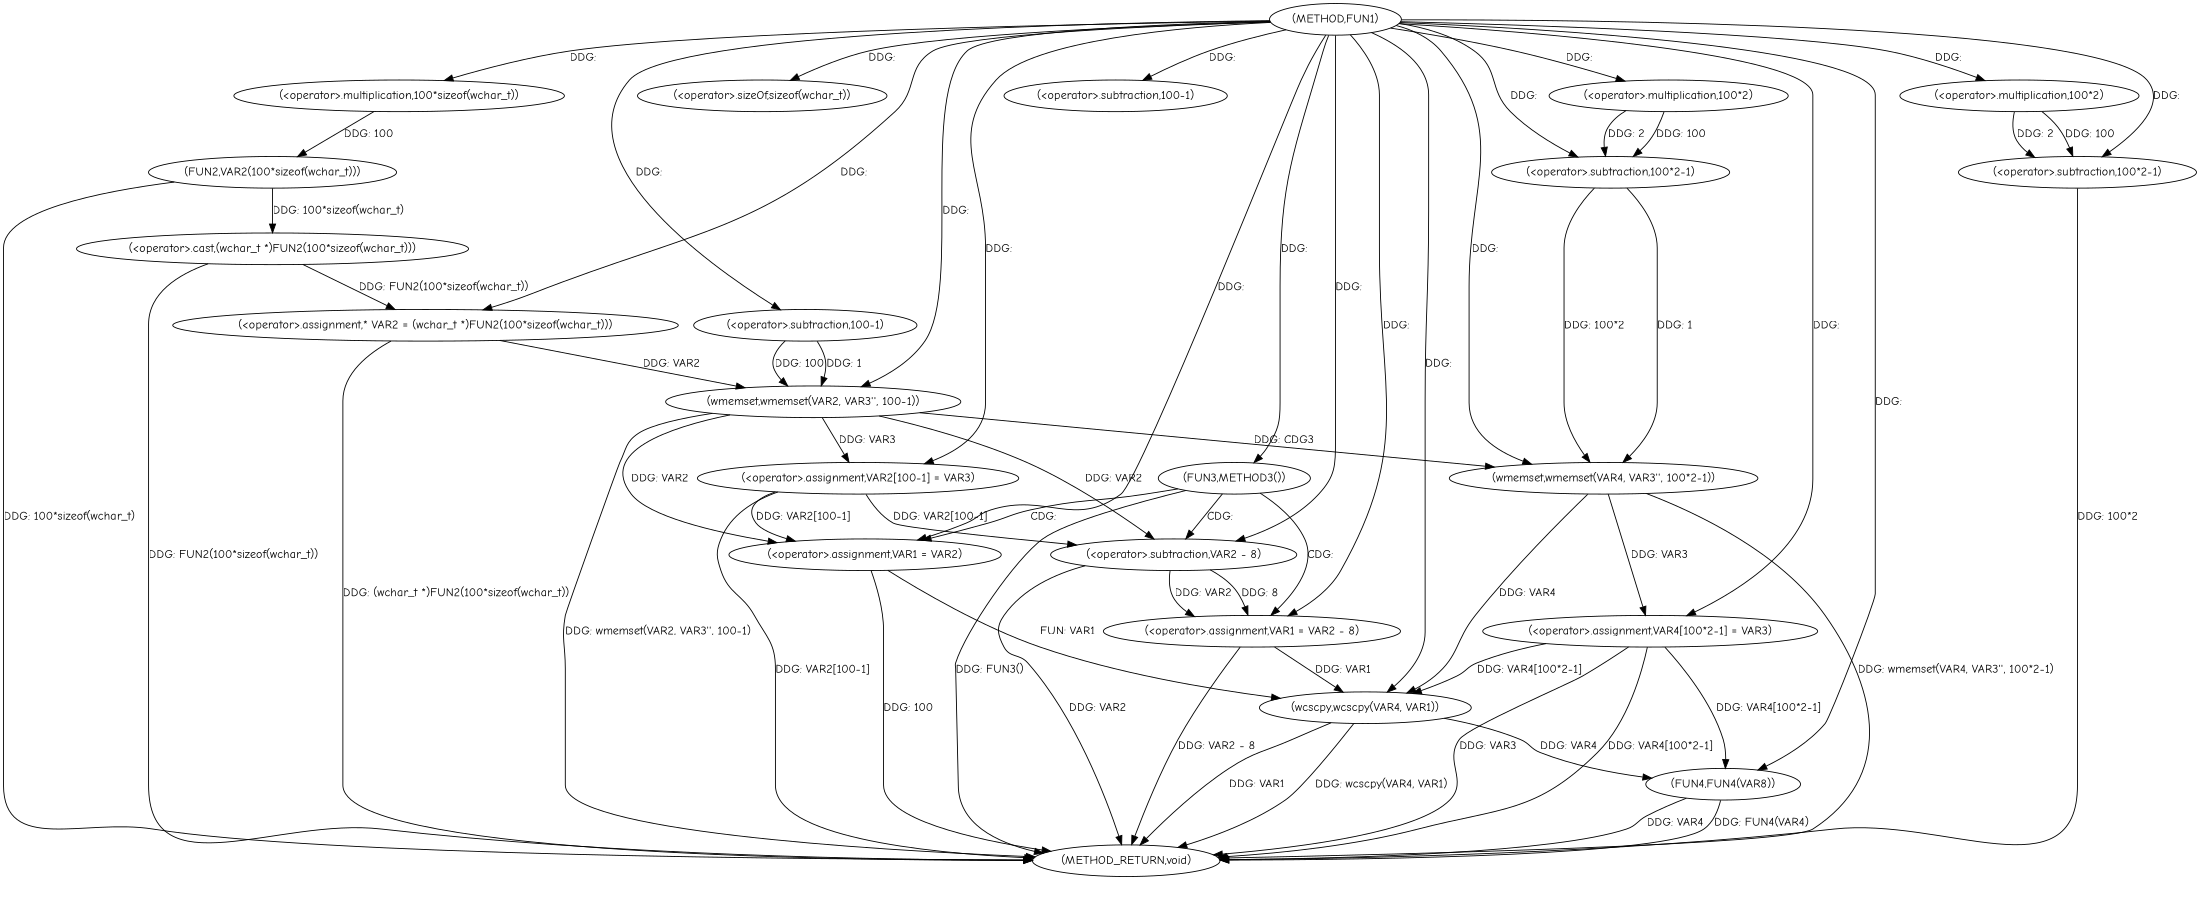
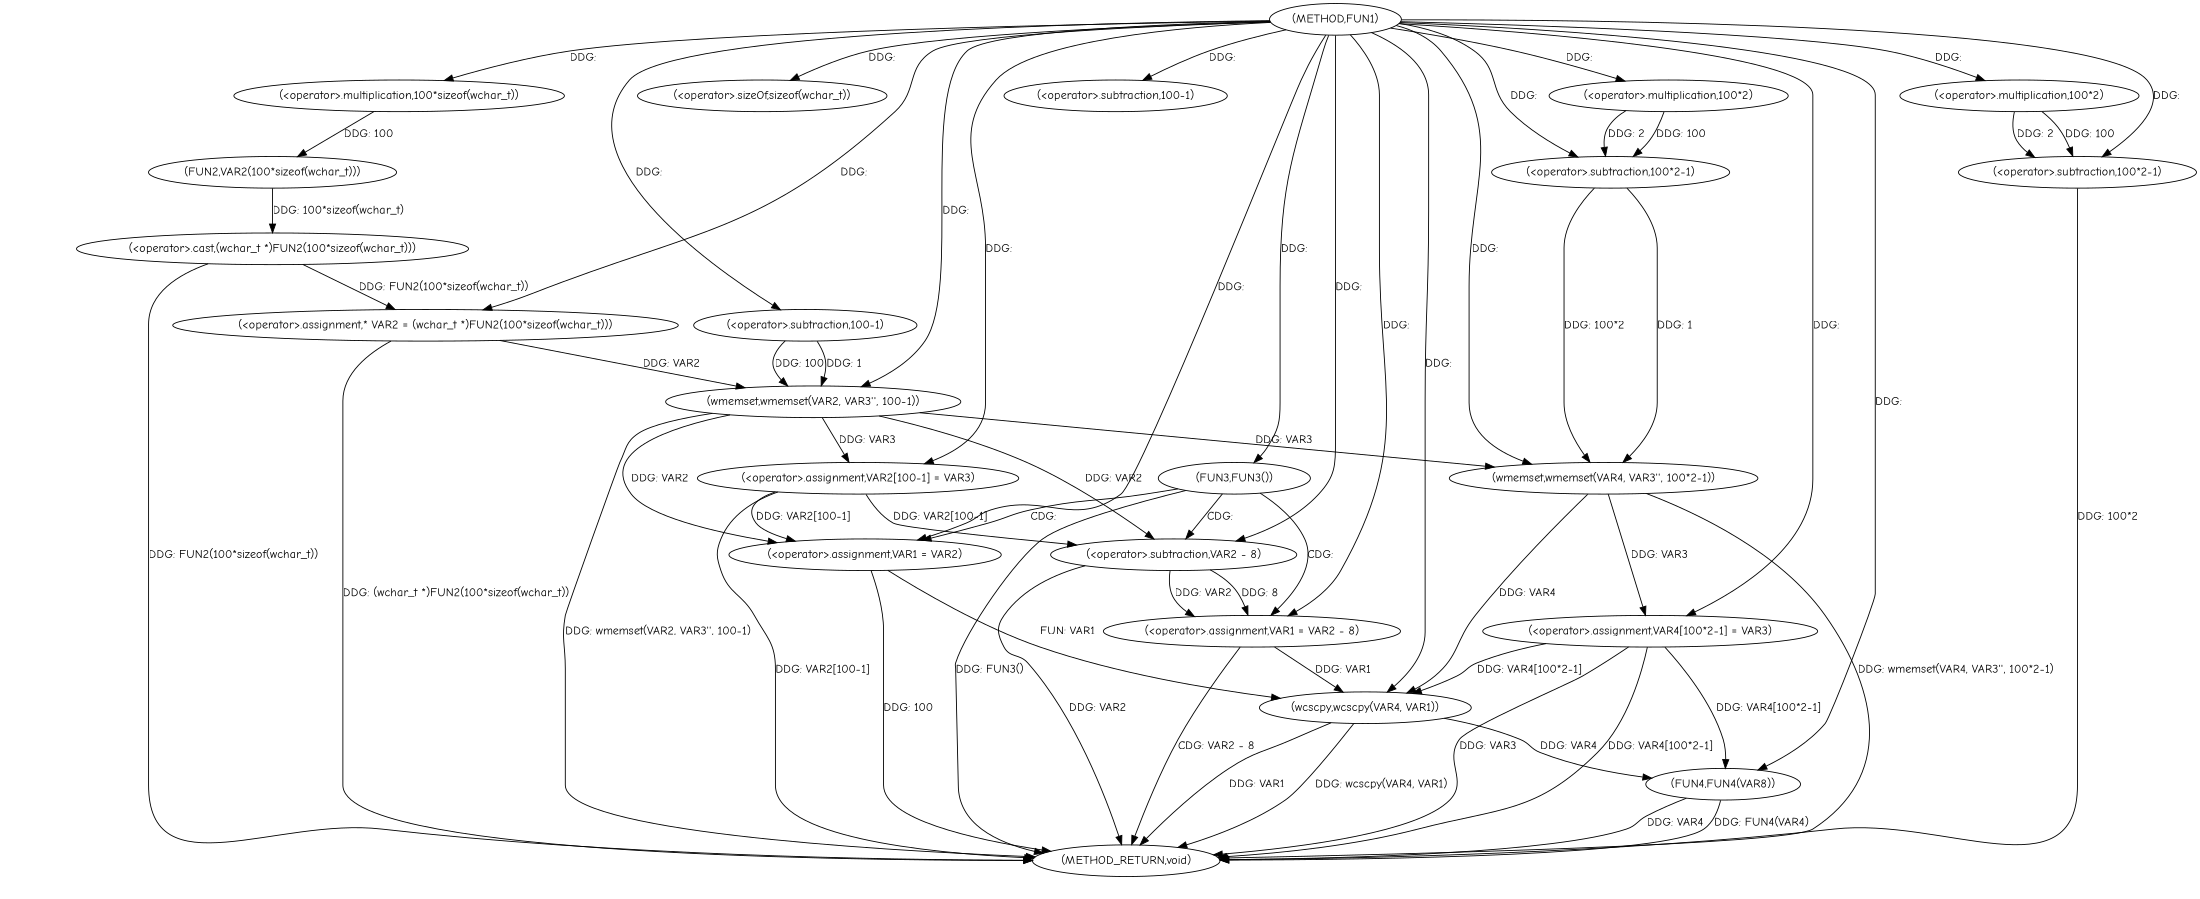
edge "(wmemset,wmemset(VAR2, VAR3'', 100-1))" -> "(wmemset,wmemset(VAR4, VAR3'', 100*2-1))": label "DDG: CDG3" -> "DDG: VAR3"
node "(FUN3,METHOD3())": label "(FUN3,METHOD3())" -> "(FUN3,FUN3())"
edge "(<operator>.assignment,VAR1 = VAR2 - 8)" -> "(METHOD_RETURN,void)": label "DDG: VAR2 - 8" -> "CDG: VAR2 - 8"
edge "(FUN2,VAR2(100*sizeof(wchar_t)))" -> "(METHOD_RETURN,void)": removed, label "DDG: 100*sizeof(wchar_t)"
